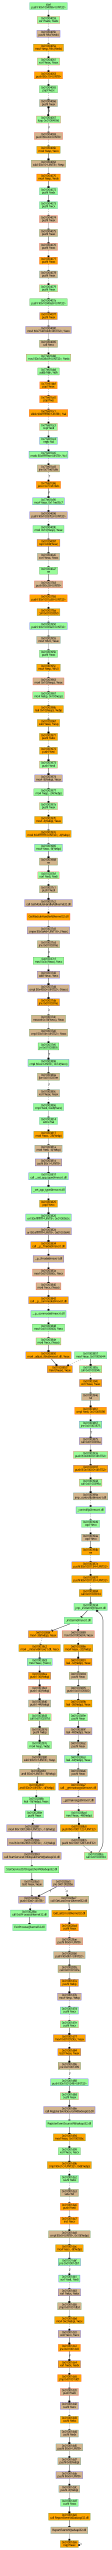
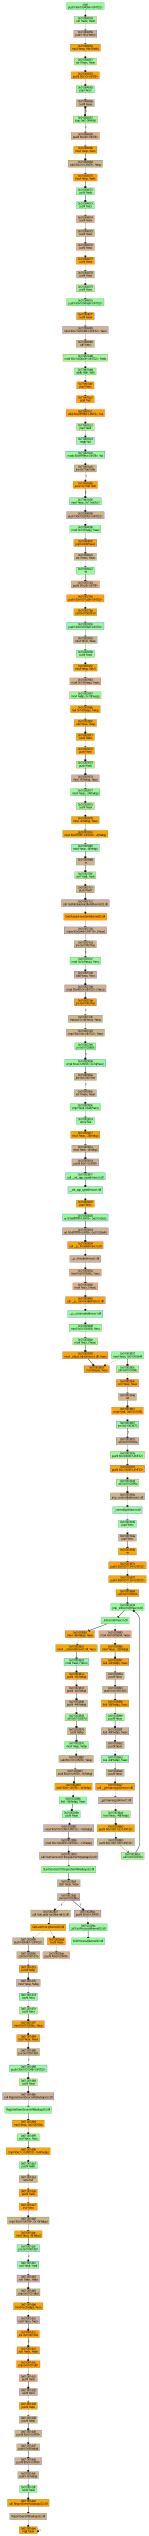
edge "0x010038ca pushl -36(%ebp)" -> "0x010038cd pushl -40(%ebp)": style bold -> solid
edge "0x010028a3 testl %eax, %eax" -> "0x010028ba pushl $0x0<UINT8>": now "0x010028a3 testl %eax, %eax" -> "0x010028a5 jne 0x010028ba"
edge "0x010028ae pushl $0x0<UINT8>" -> "0x010028b0 pushl $0x9b1<UINT32>": now "GetLastError@kernel32.dll" -> "0x010028b0 pushl $0x9b1<UINT32>"
